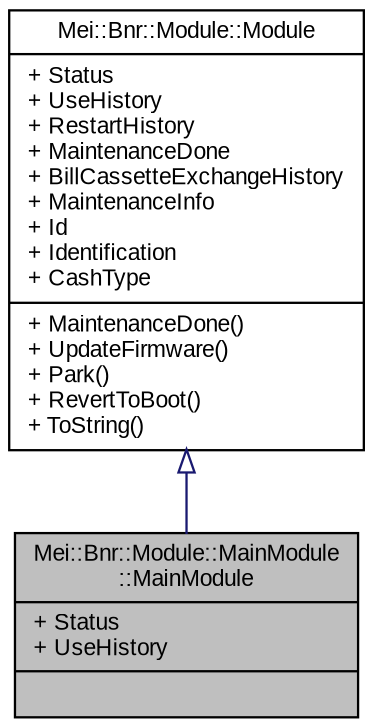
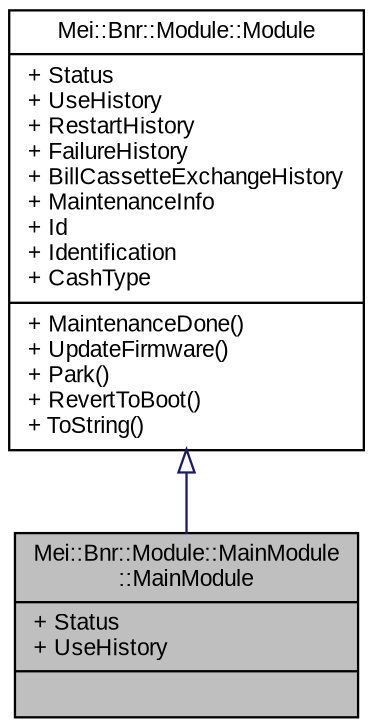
node "Mei::Bnr::Module::Module": text "+ MaintenanceDone" -> "+ FailureHistory"
